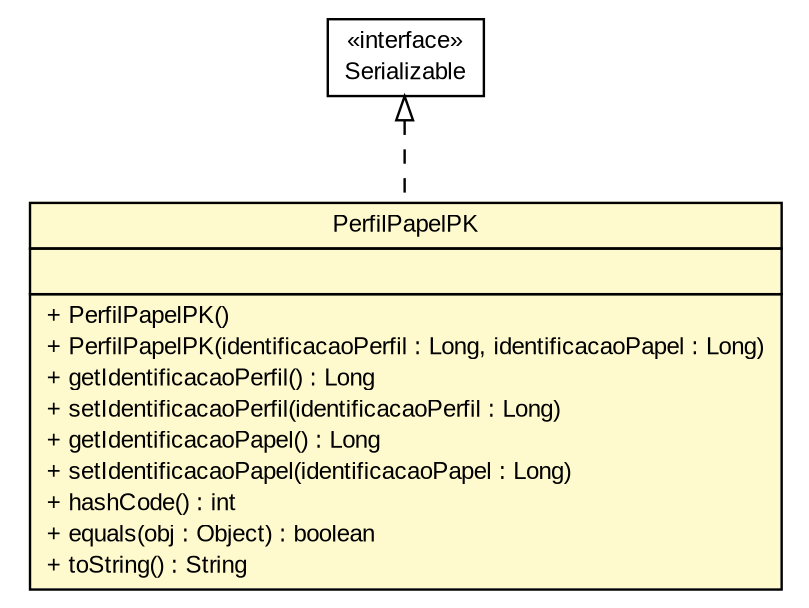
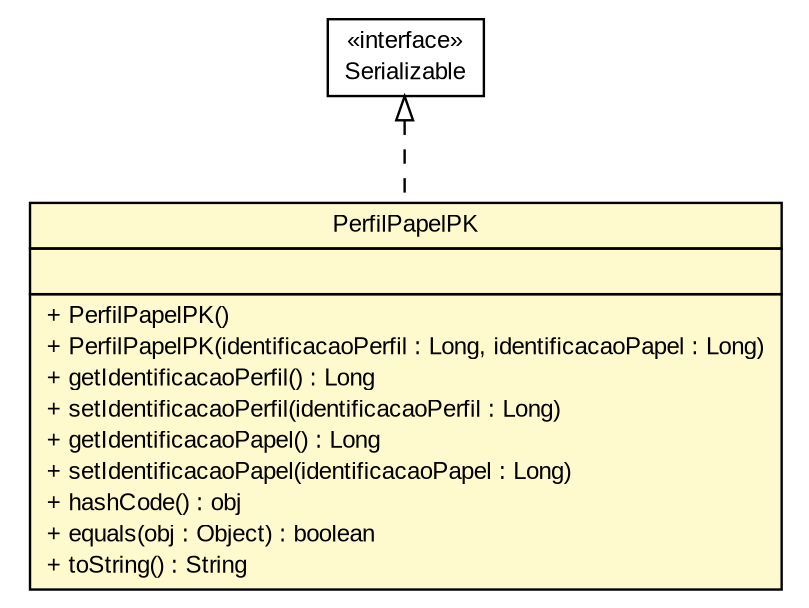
node "PerfilPapelPK": text "+ hashCode() : int" -> "+ hashCode() : obj"
